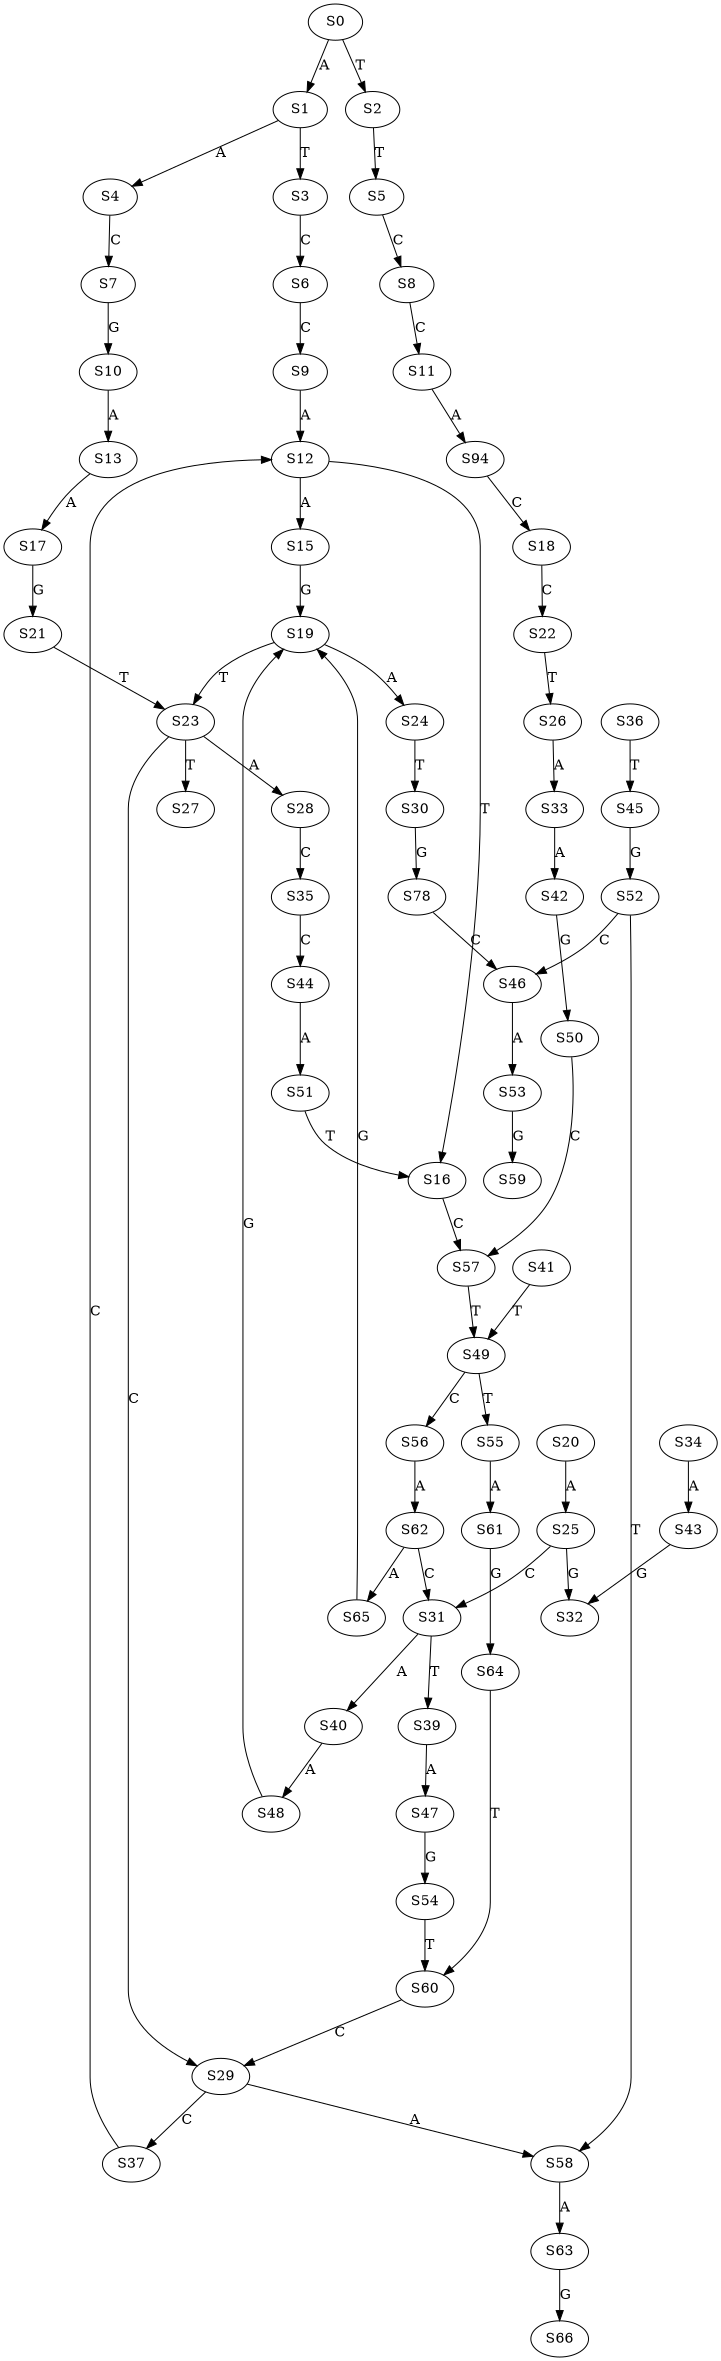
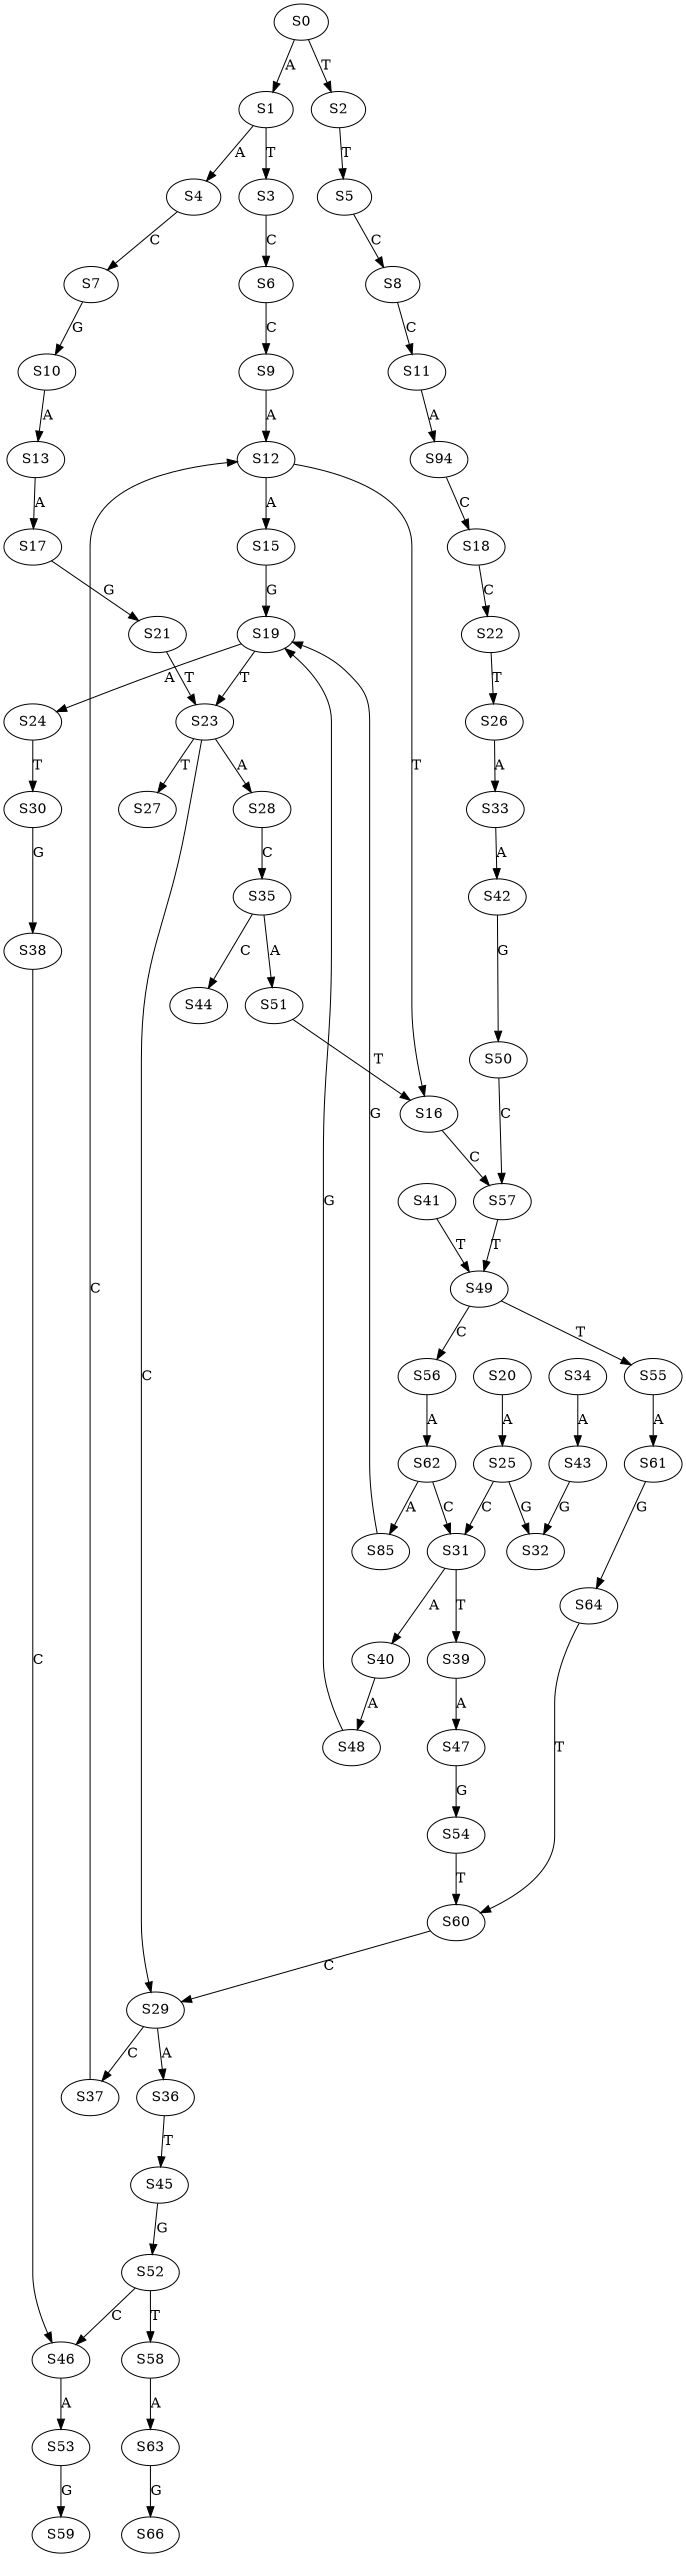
node "S78": label "S78" -> "S38"
edge "S44" -> "S51": now "S35" -> "S51"
node "S65": label "S65" -> "S85"
edge "S29" -> "S58": now "S29" -> "S36"
